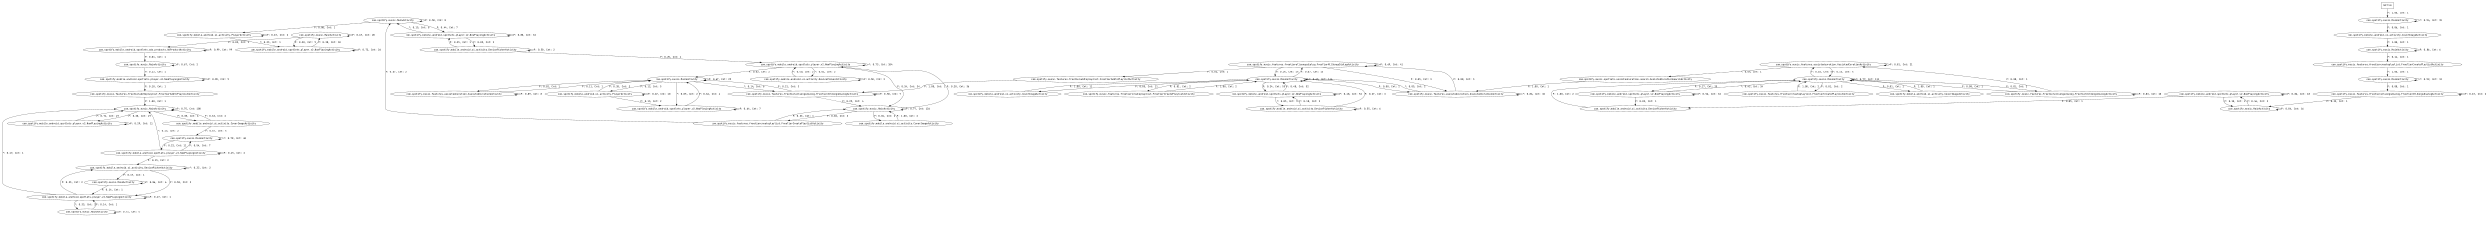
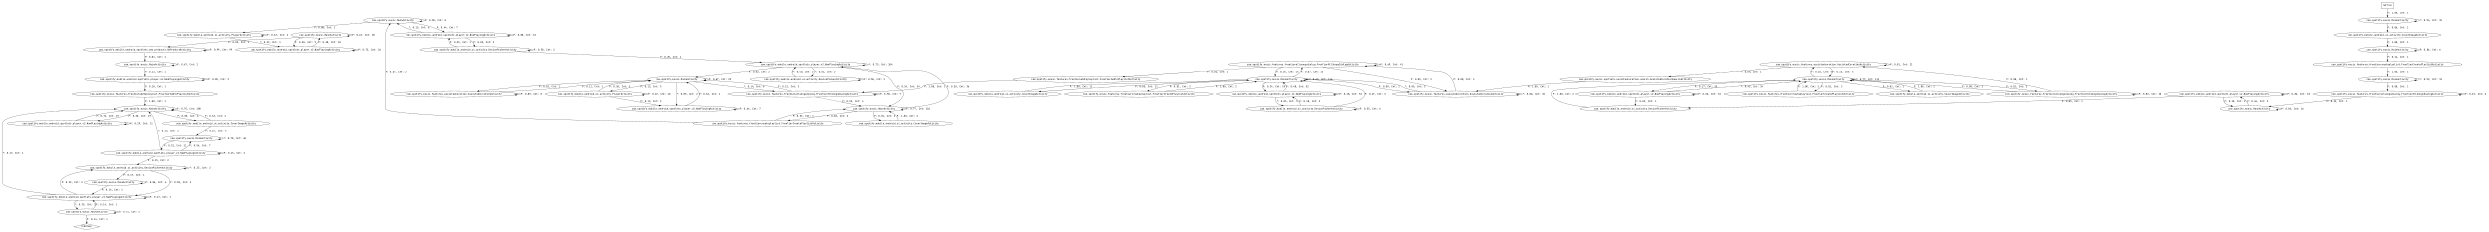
node "TERMINAL": added
